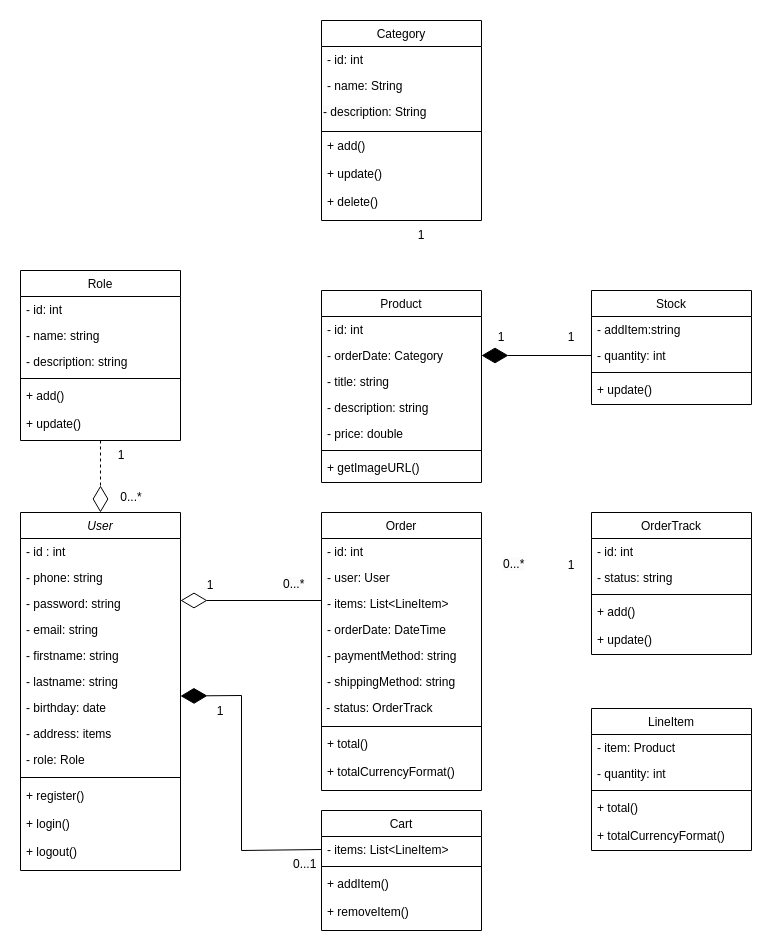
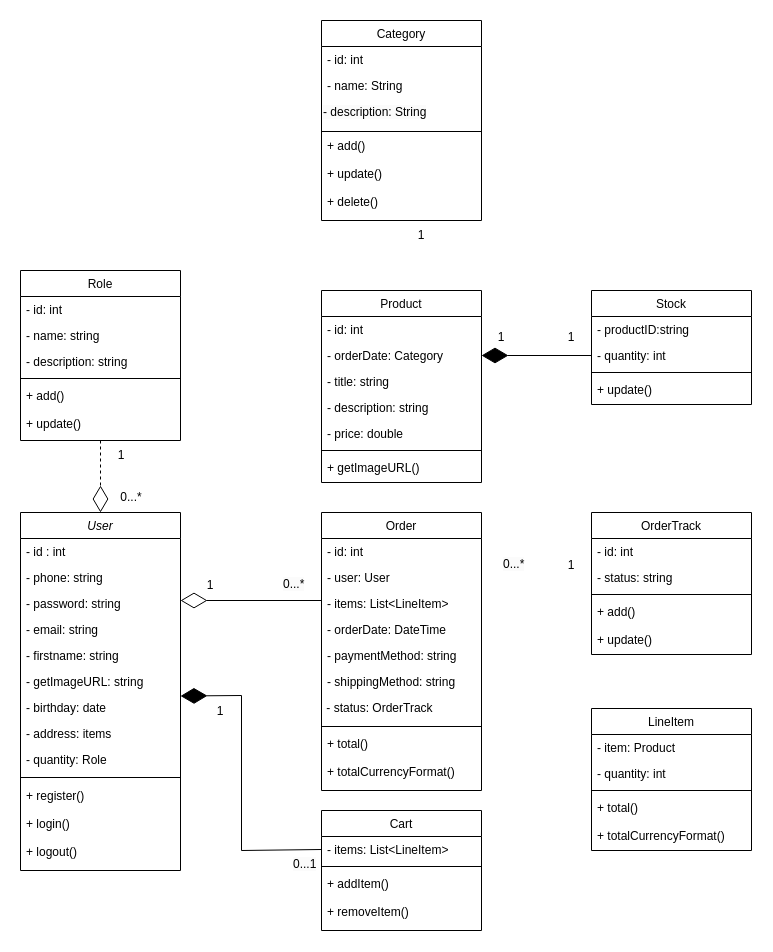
node "- addItem:string": label "- addItem:string" -> "- productID:string"
node "- lastname: string": label "- lastname: string" -> "- getImageURL: string"
node "- role: Role": label "- role: Role" -> "- quantity: Role"
